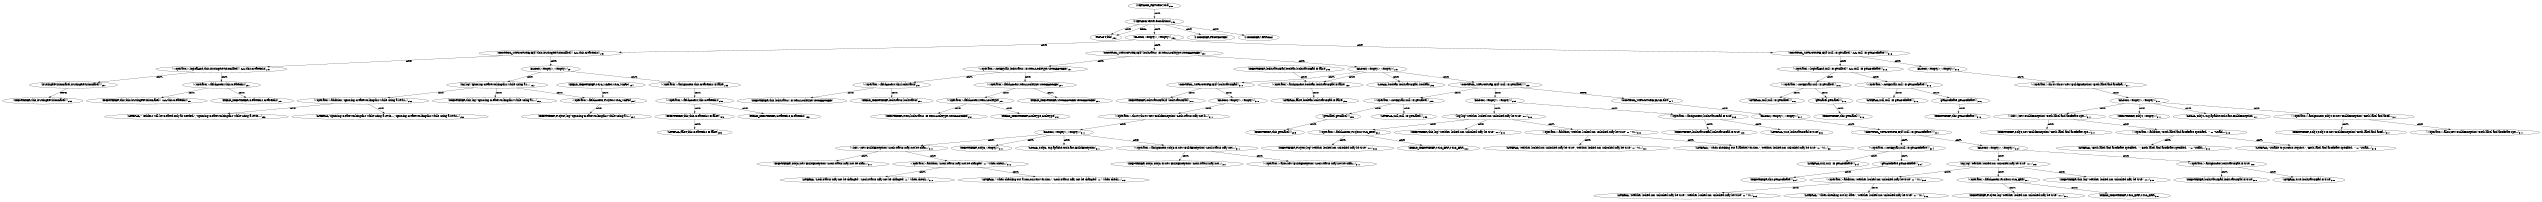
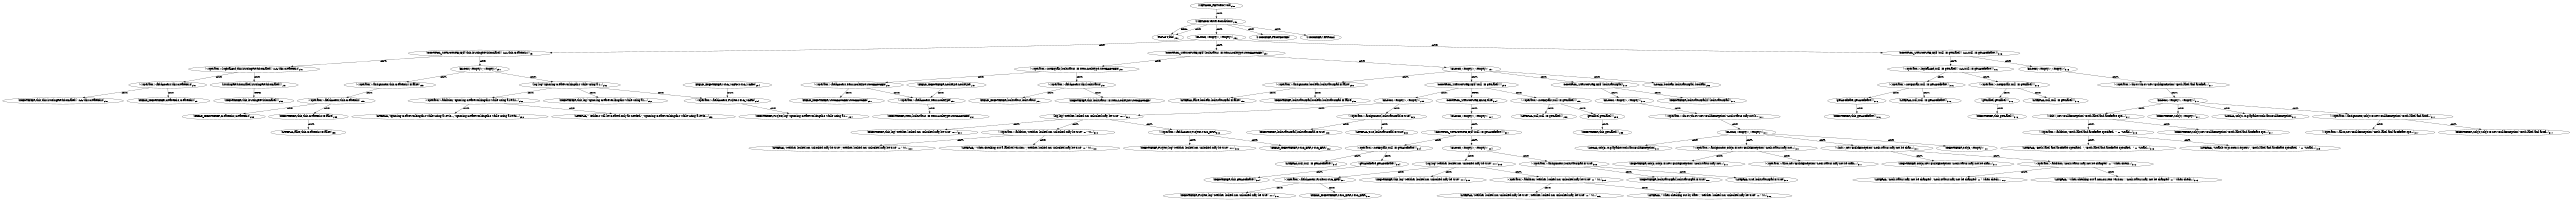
edge "(IDENTIFIER,lockStatusBad,boolean lockStatusBad = false)" -> "(<operator>.assignment,boolean lockStatusBad = false)": reversed
edge "(<operator>.fieldAccess,Item.LockType)" -> "(FIELD_IDENTIFIER,LockType,LockType)": reversed
node "(IDENTIFIER,this,this.createDirs = false)": text "795" -> "295"
